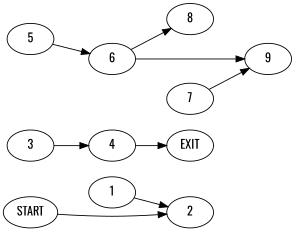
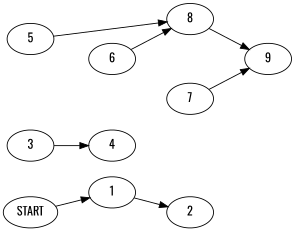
edge "5" -> "6": now "5" -> "8"
edge "6" -> "9": now "8" -> "9"
node "EXIT": removed
edge "START" -> "2": now "START" -> "1"
